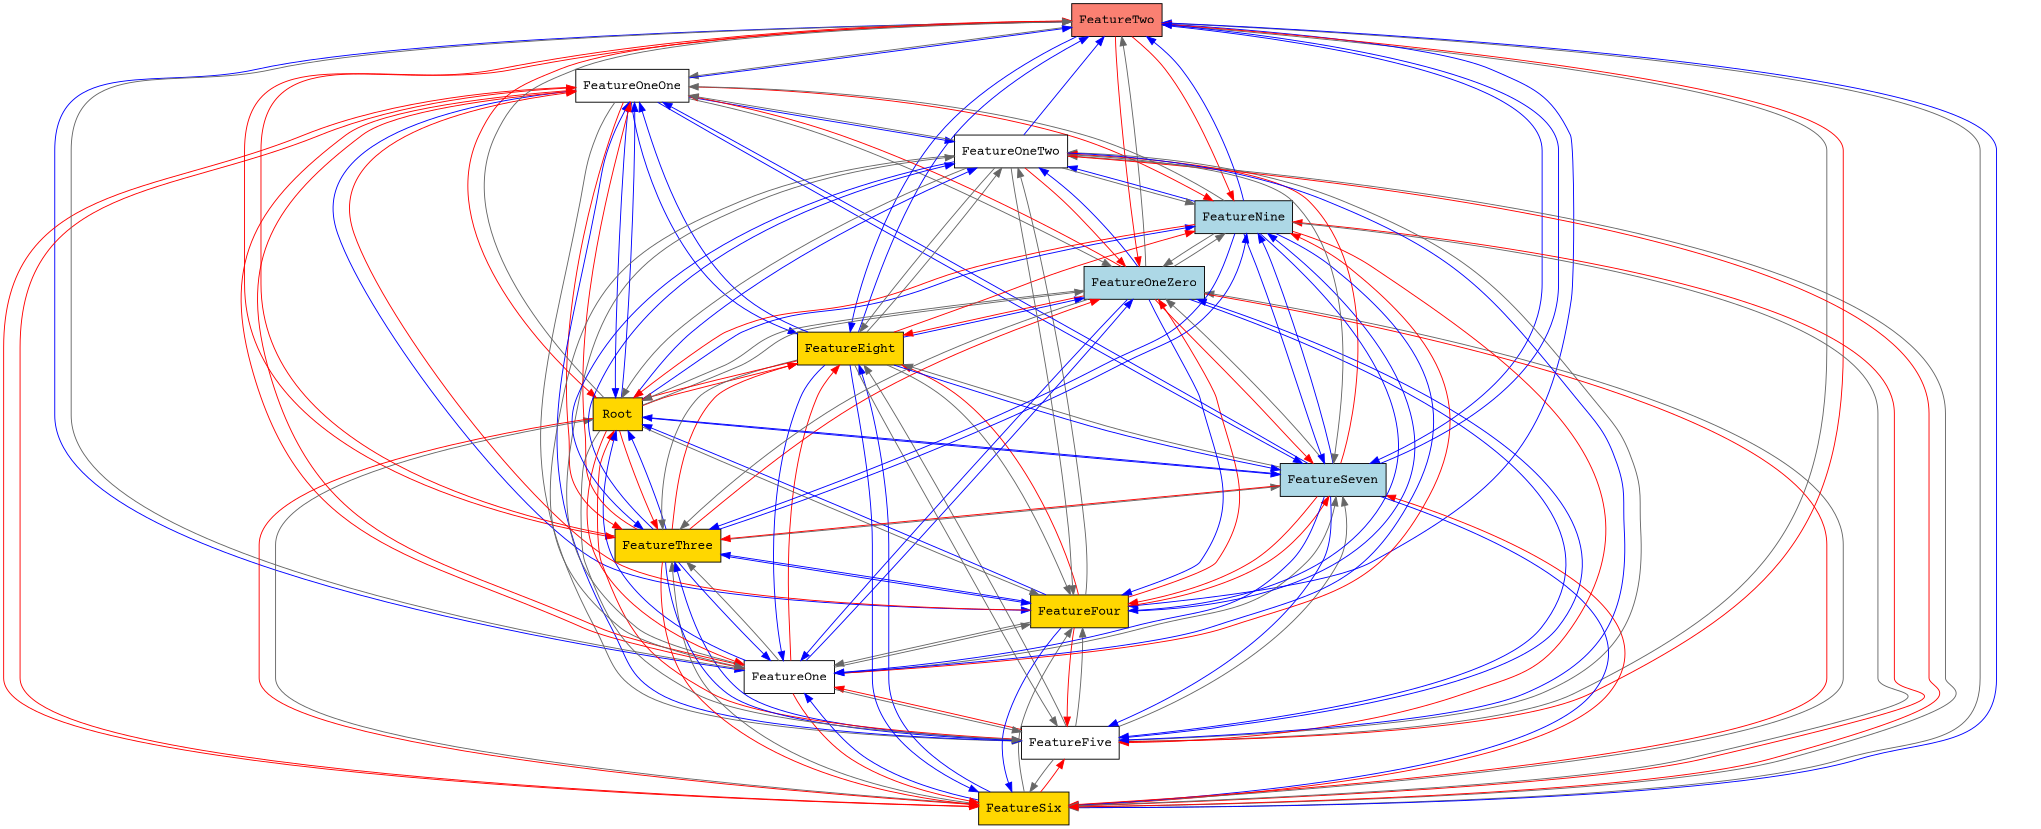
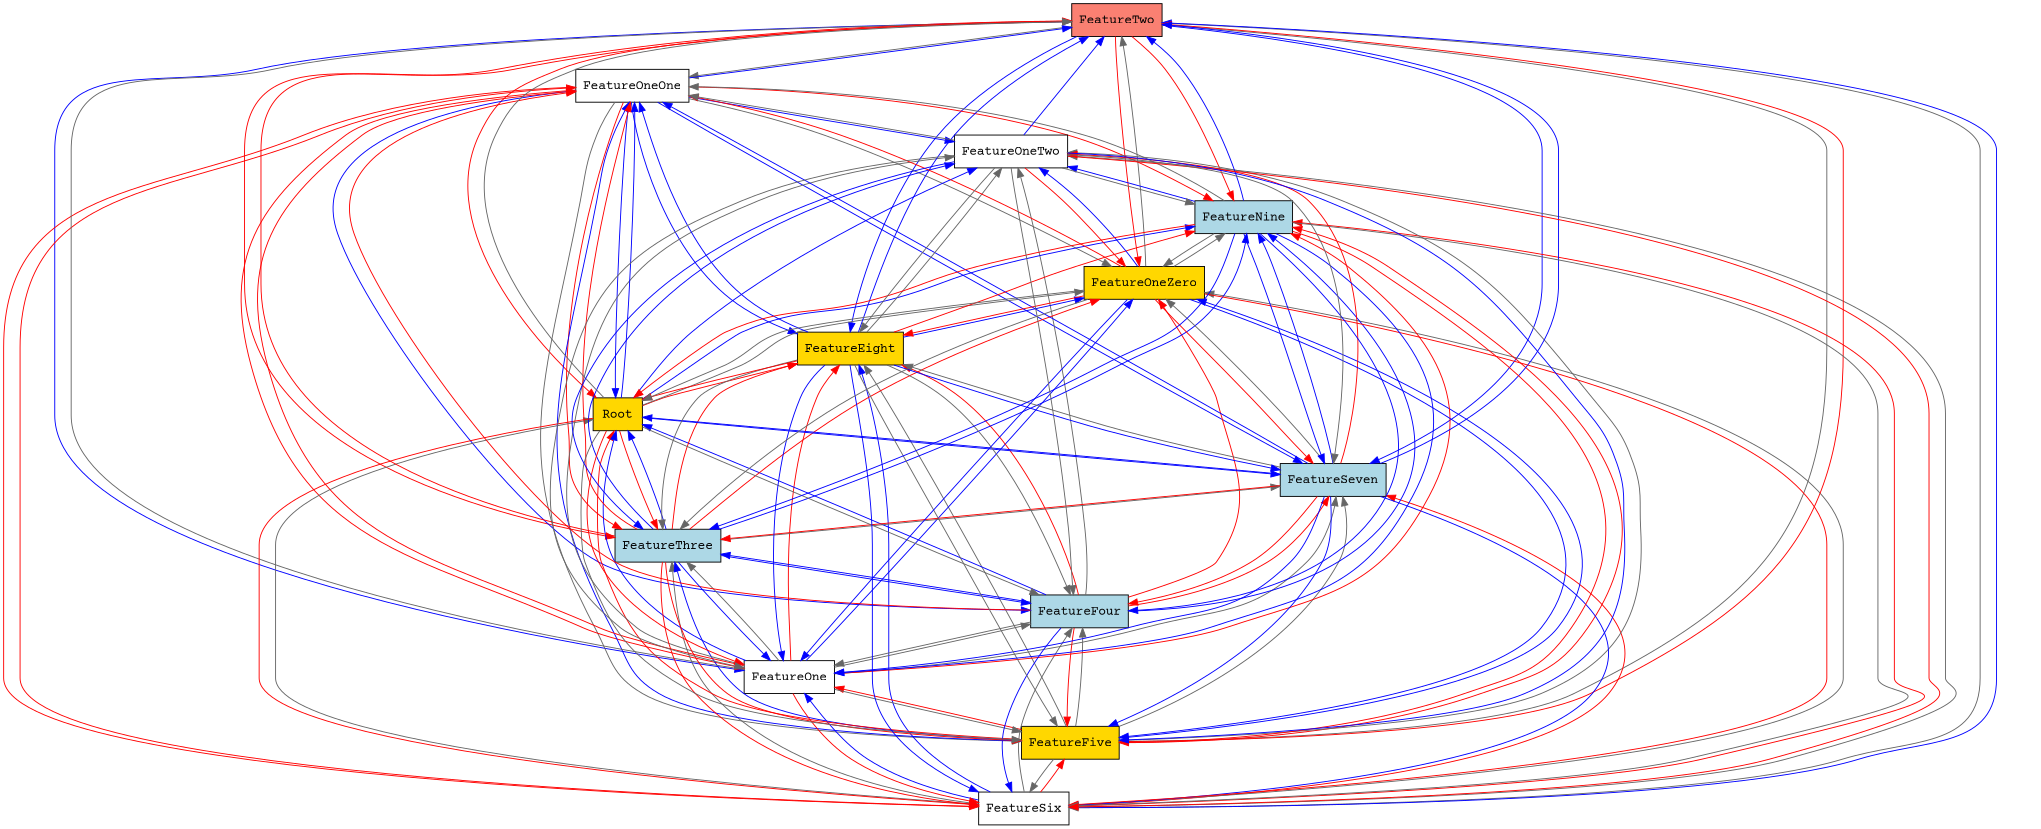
edge "FeatureOneTwo" -> "Root": removed
node "FeatureOneZero": fillcolor lightblue -> gold
edge "FeatureTwo" -> "FeatureFour": removed
edge "FeatureOneZero" -> "FeatureFour": removed
node "FeatureThree": fillcolor gold -> lightblue
edge "FeatureFive" -> "FeatureNine": added
node "FeatureFour": fillcolor gold -> lightblue
edge "FeatureThree" -> "FeatureFive": color blue -> red
node "FeatureFive": fillcolor white -> gold
node "FeatureSix": fillcolor gold -> white
